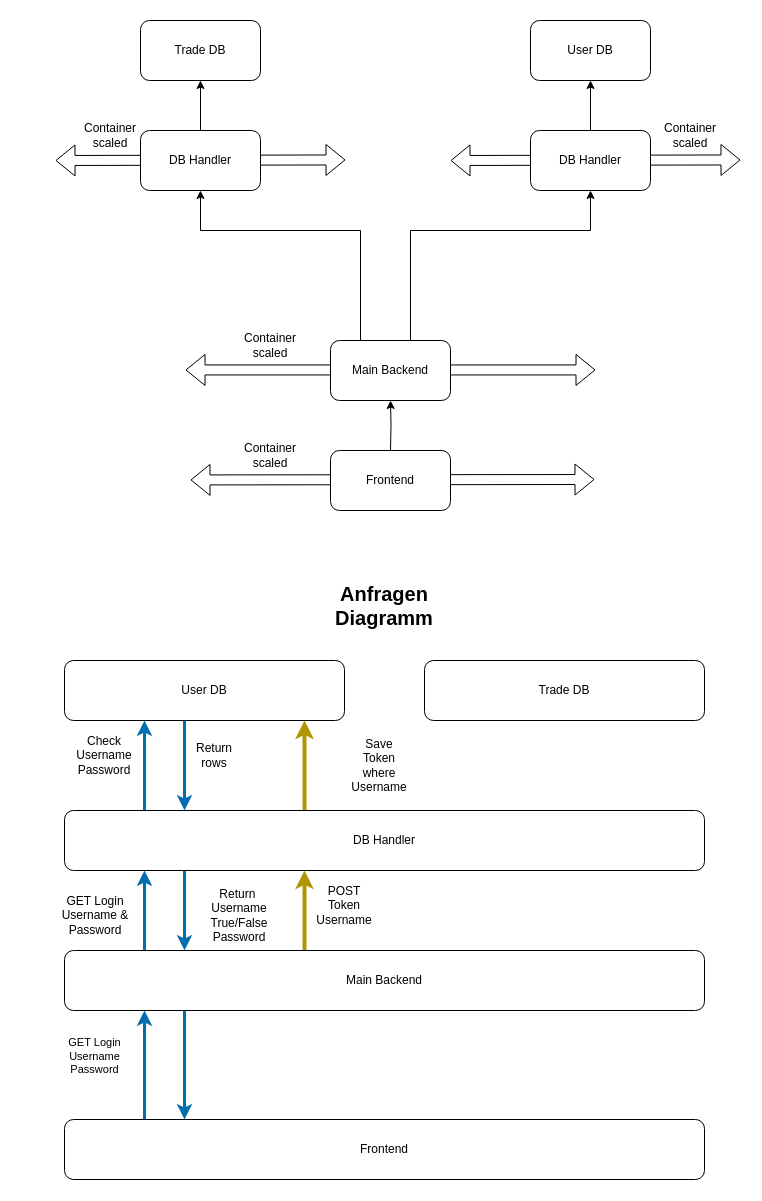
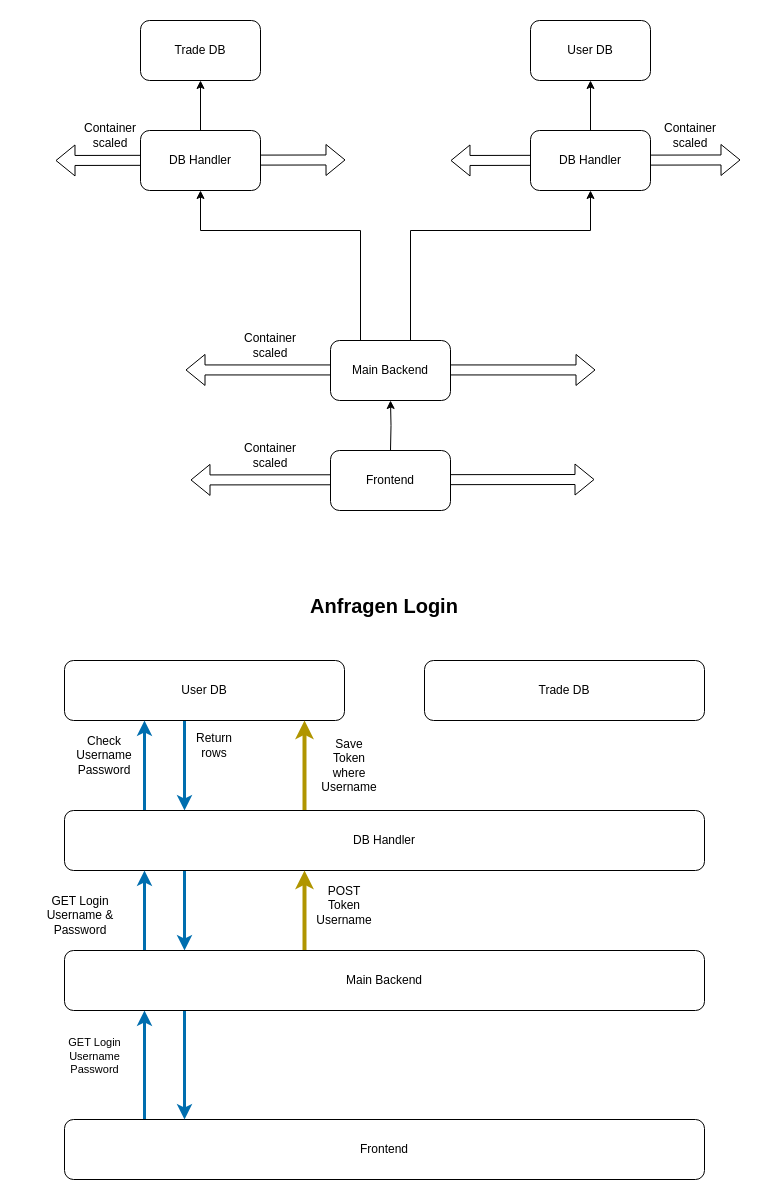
node "Anfragen Diagramm": label "Anfragen Diagramm" -> "Anfragen Login"
node "Return rows": moved (215, 756) -> (215, 746)
node "Save Token where Username": moved (380, 766) -> (350, 766)
node "GET Login Username & Password": moved (96, 916) -> (81, 916)
node "Return Username True/False Password": removed
